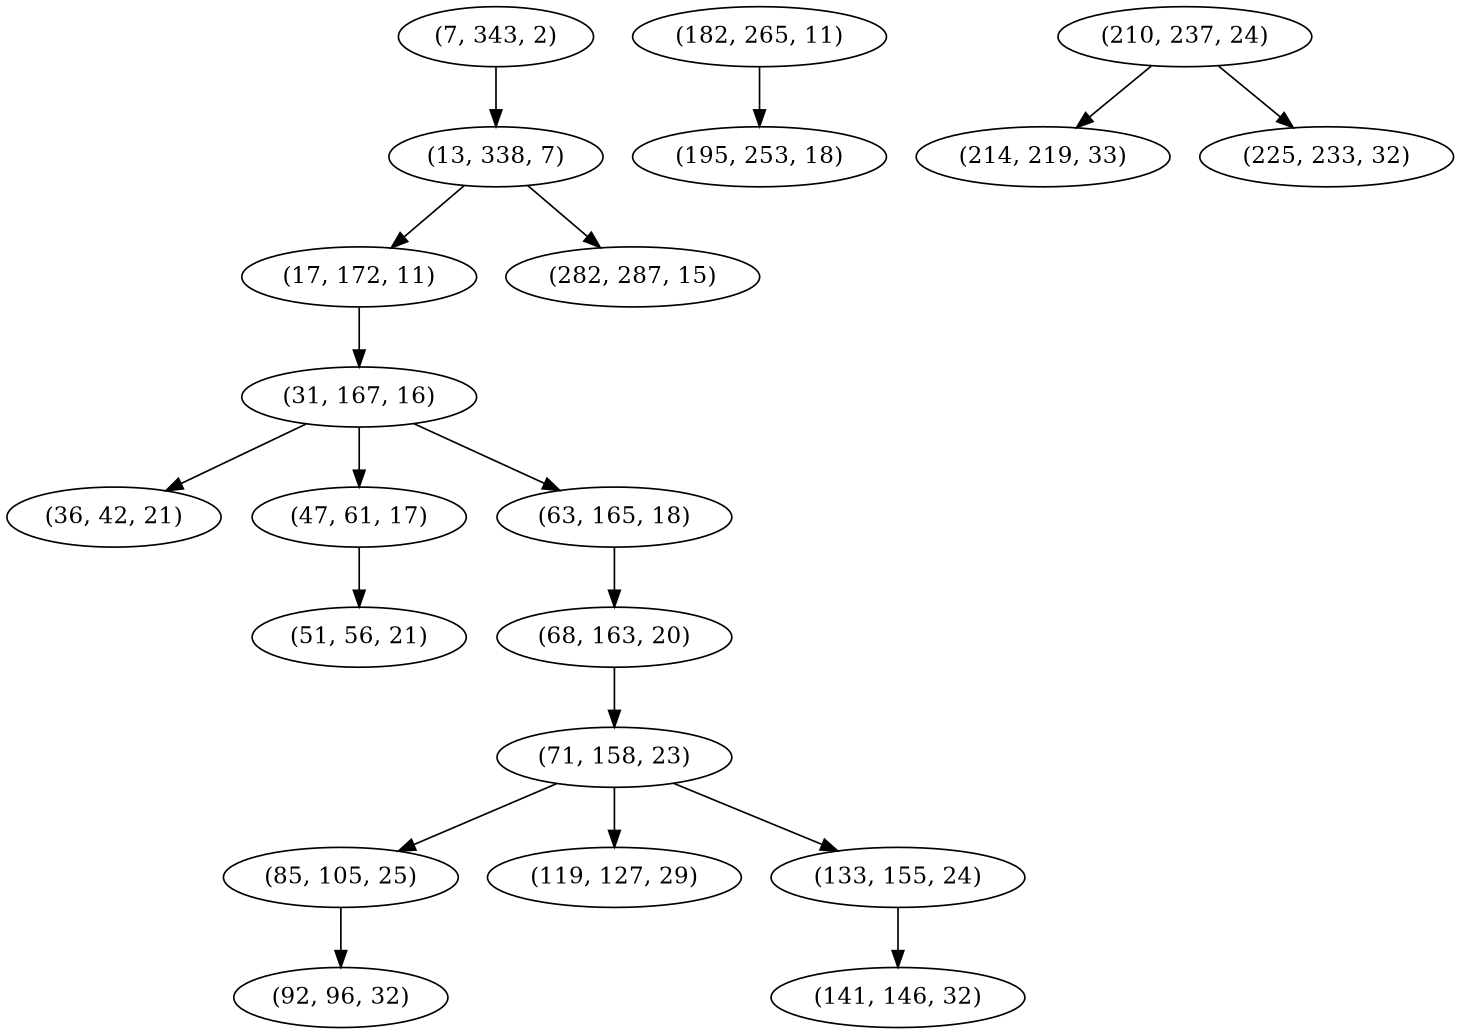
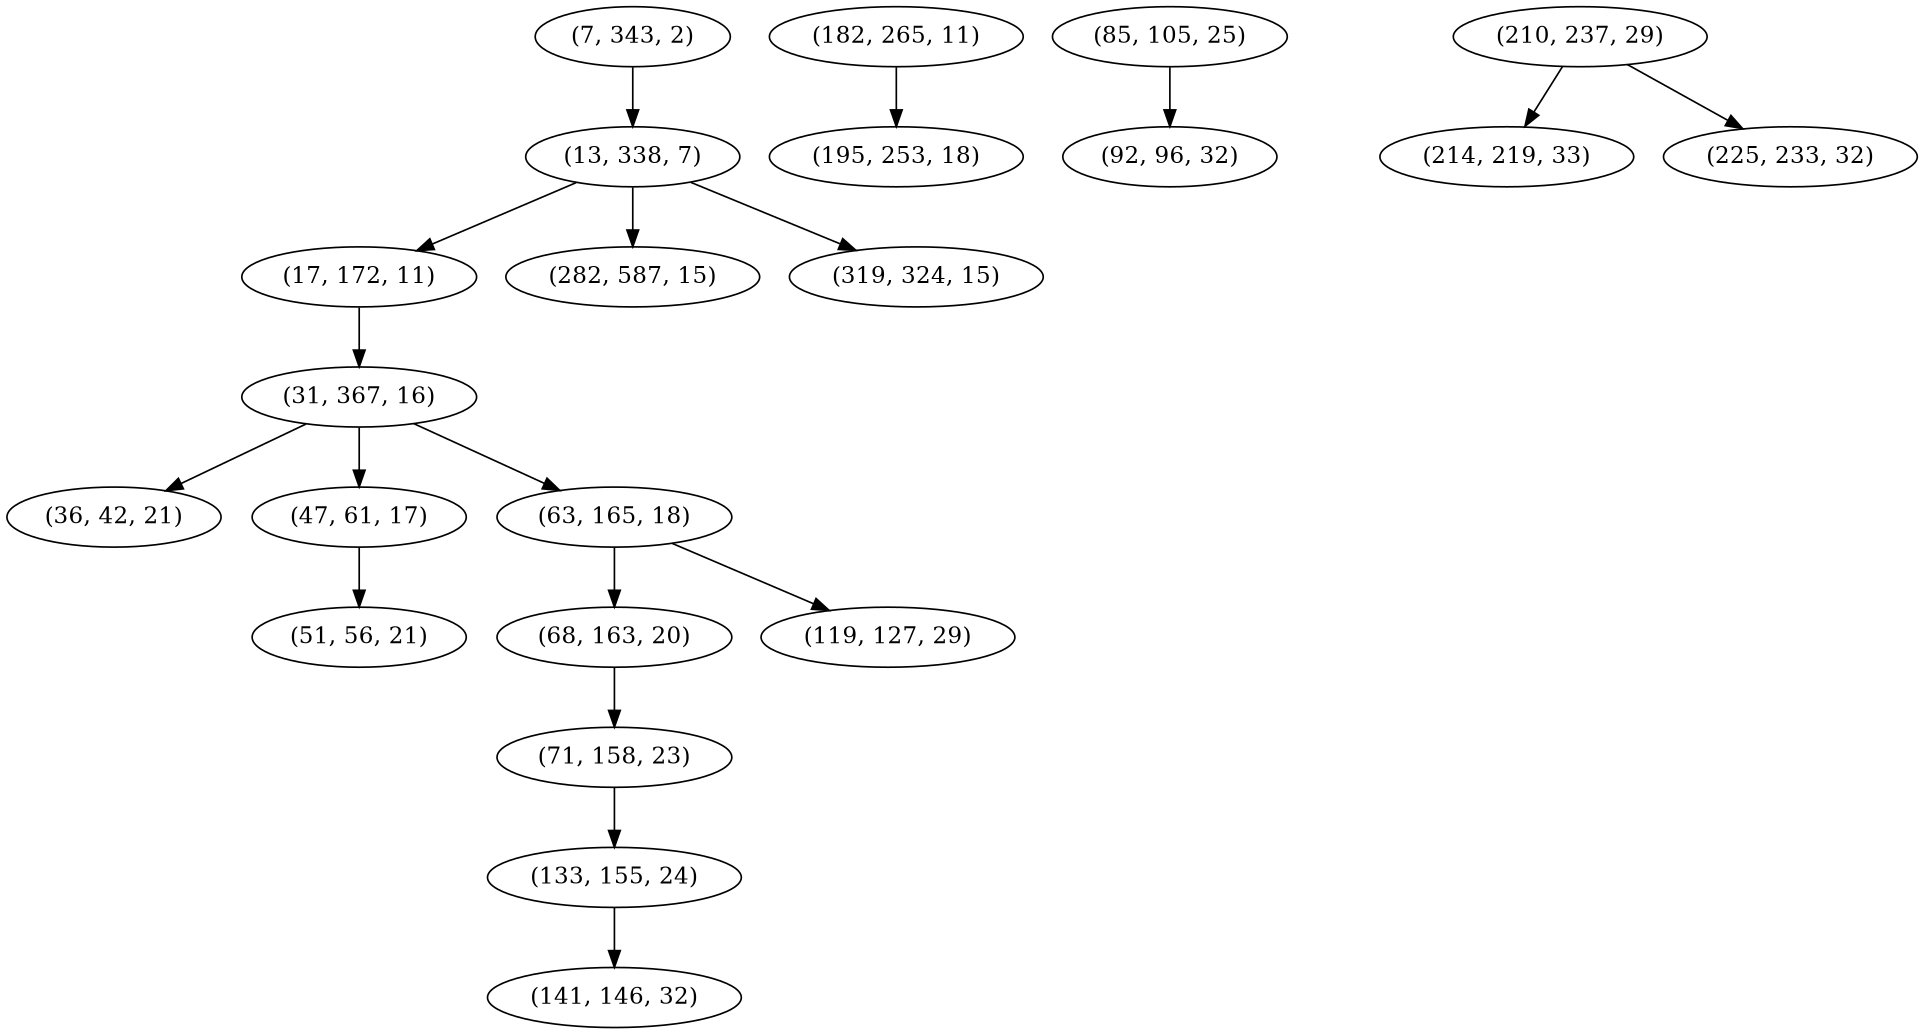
node "(210, 237, 24)": label "(210, 237, 24)" -> "(210, 237, 29)"
node "(282, 287, 15)": label "(282, 287, 15)" -> "(282, 587, 15)"
node "(319, 324, 15)": added
node "(31, 167, 16)": label "(31, 167, 16)" -> "(31, 367, 16)"
edge "(71, 158, 23)" -> "(119, 127, 29)": now "(63, 165, 18)" -> "(119, 127, 29)"
edge "(71, 158, 23)" -> "(85, 105, 25)": removed
